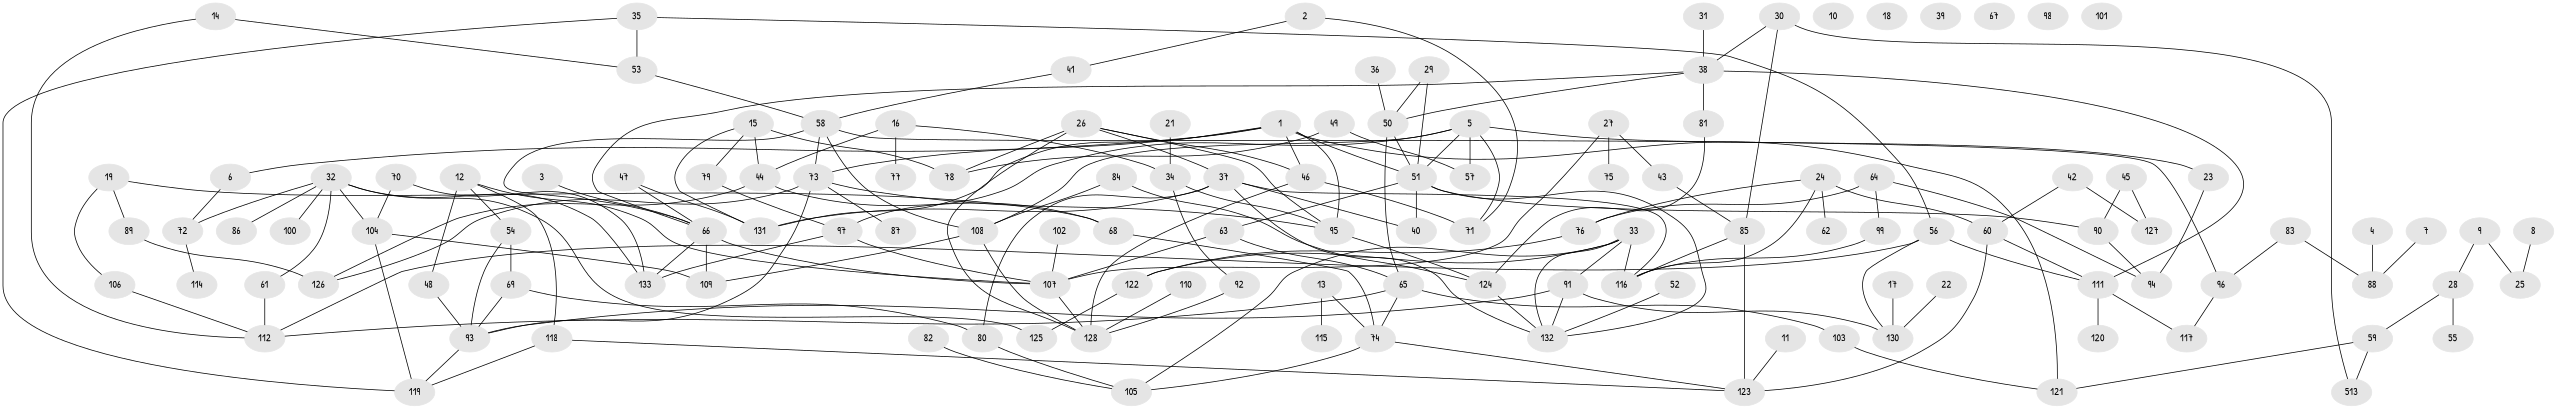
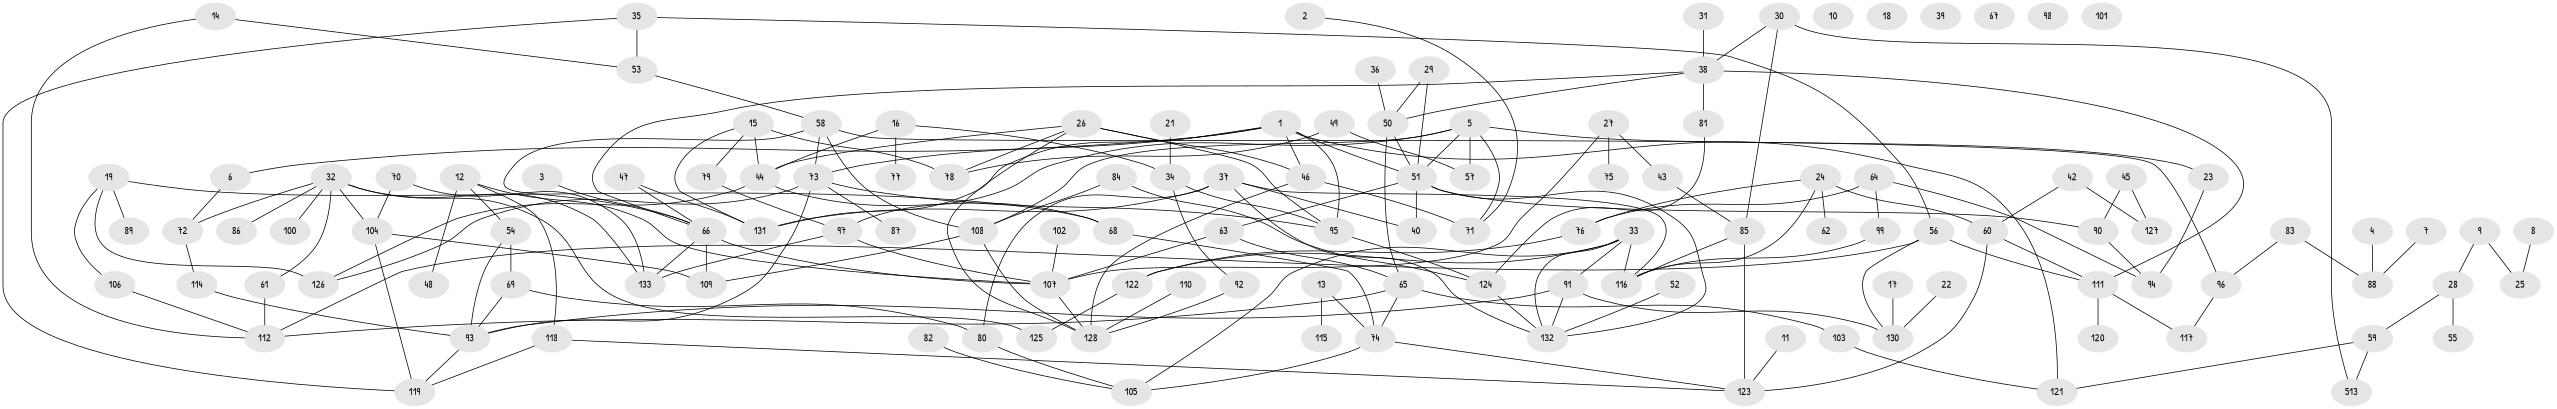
node "41": removed
edge "26" -- "37": now "26" -- "44"
edge "89" -- "126": now "19" -- "126"
edge "48" -- "93": now "114" -- "93"
